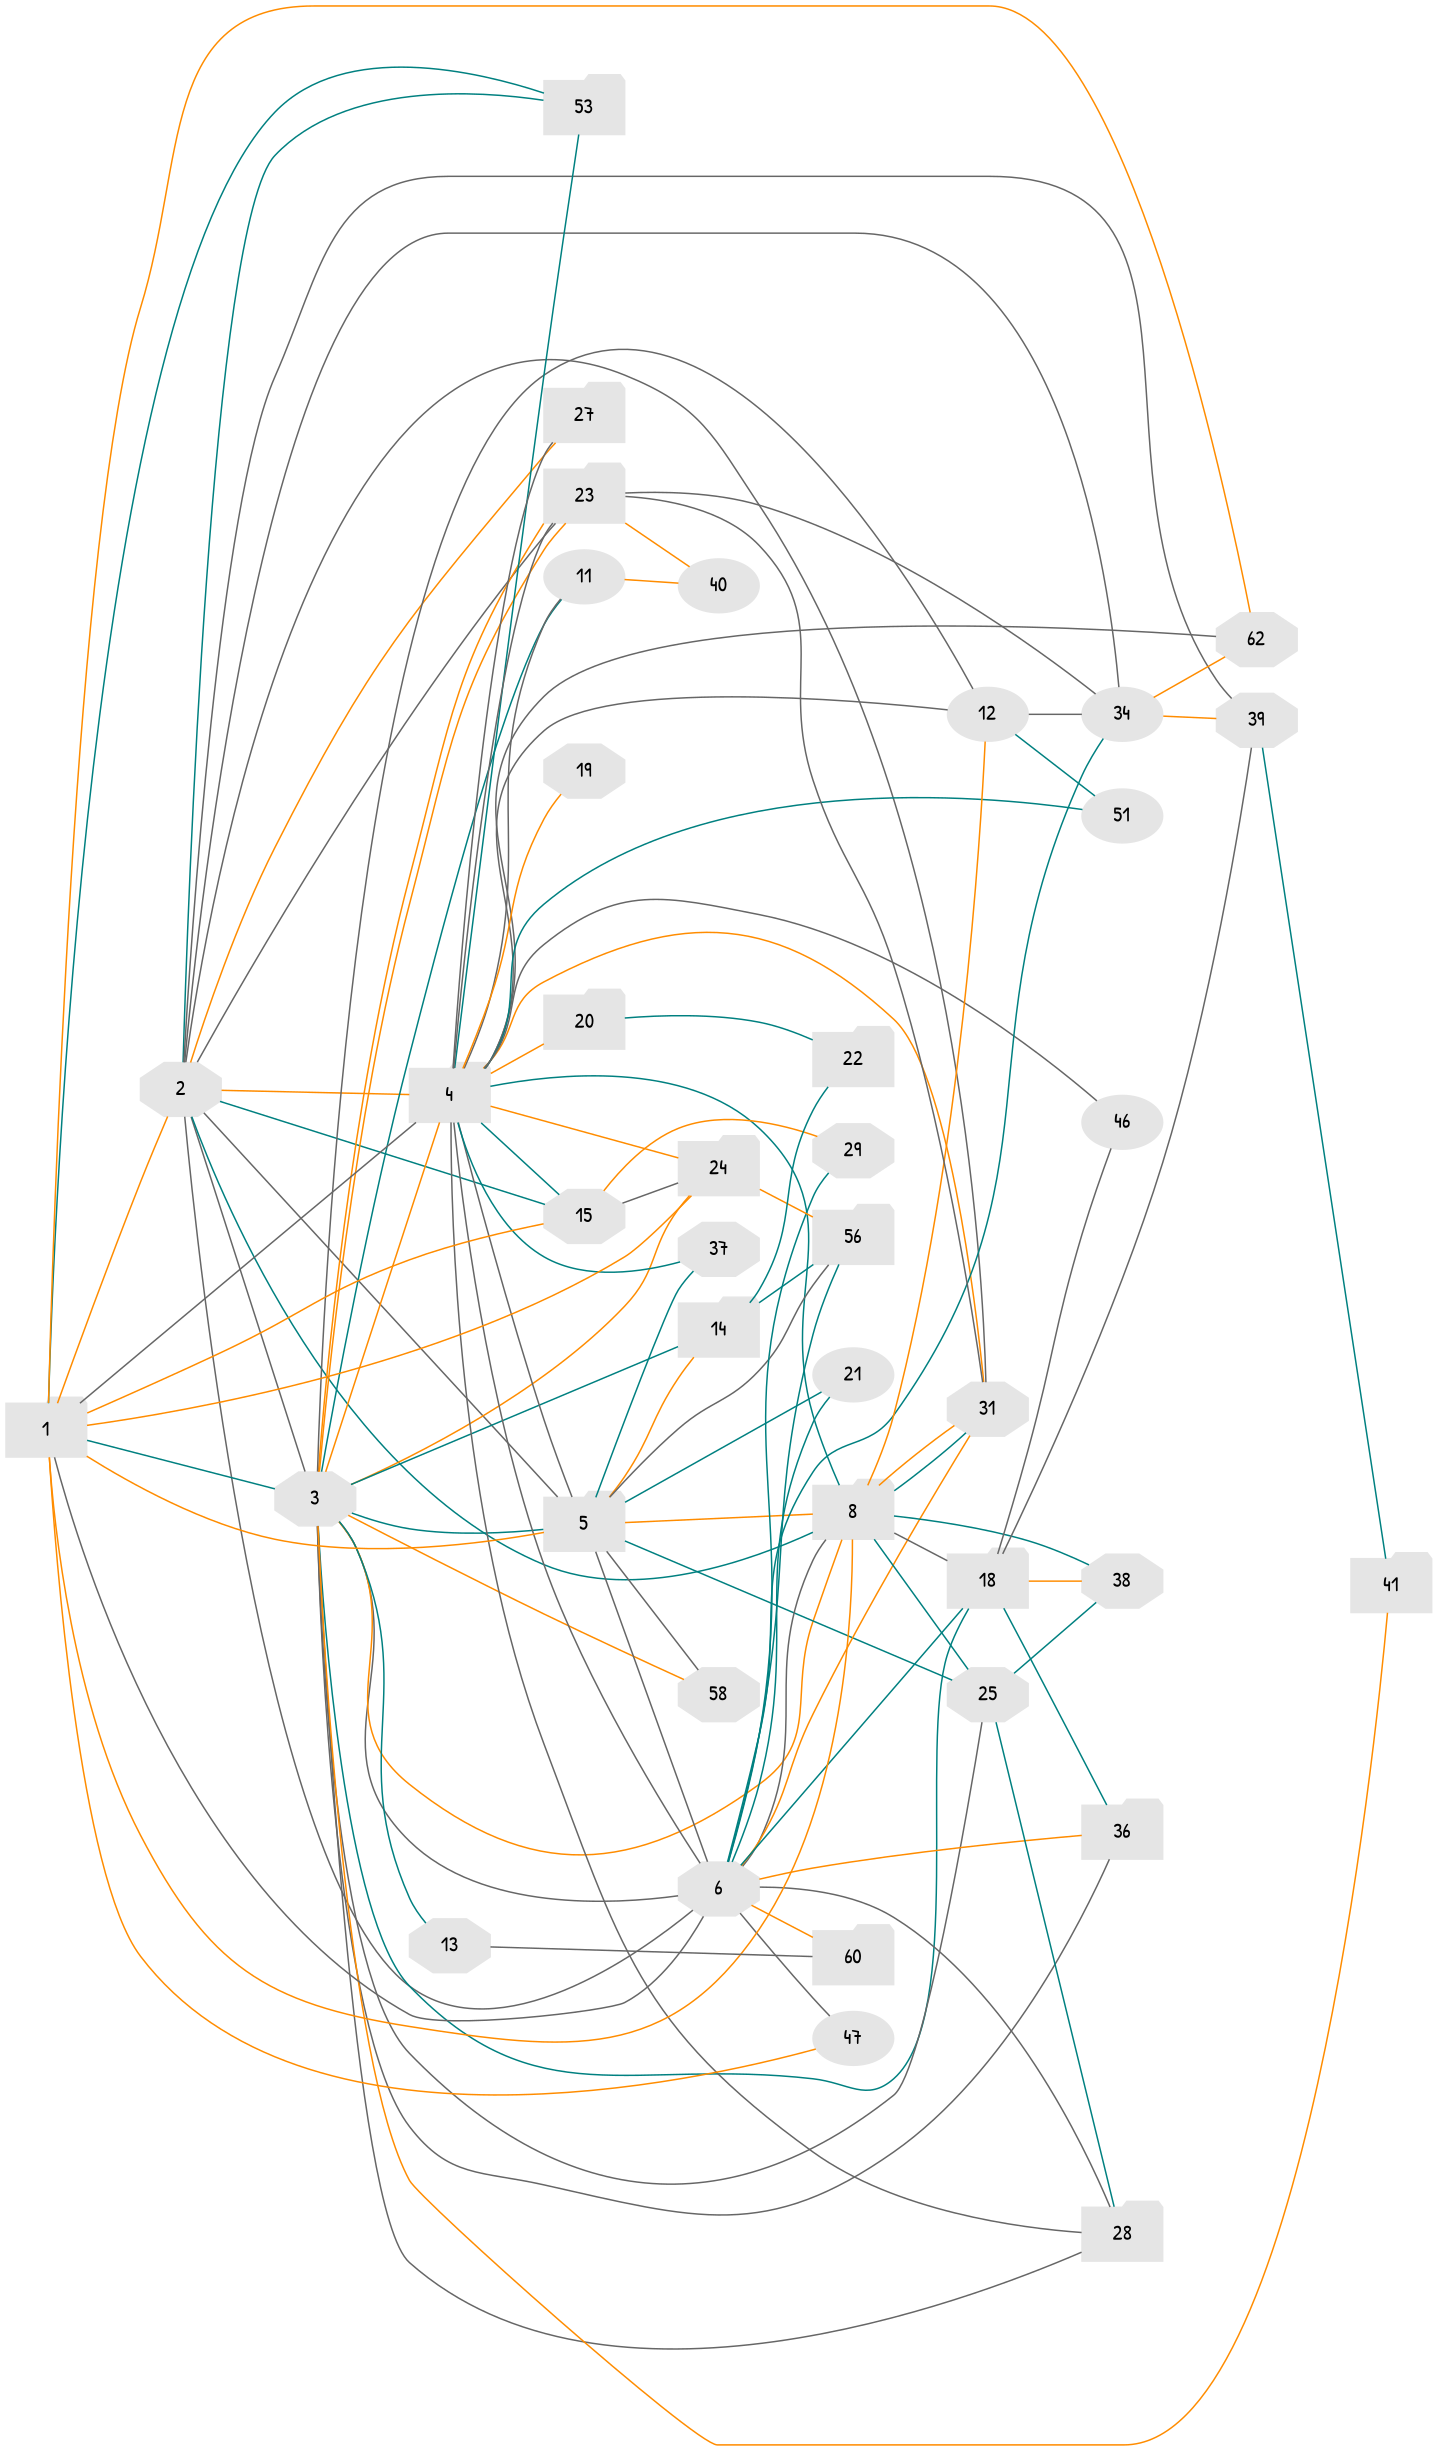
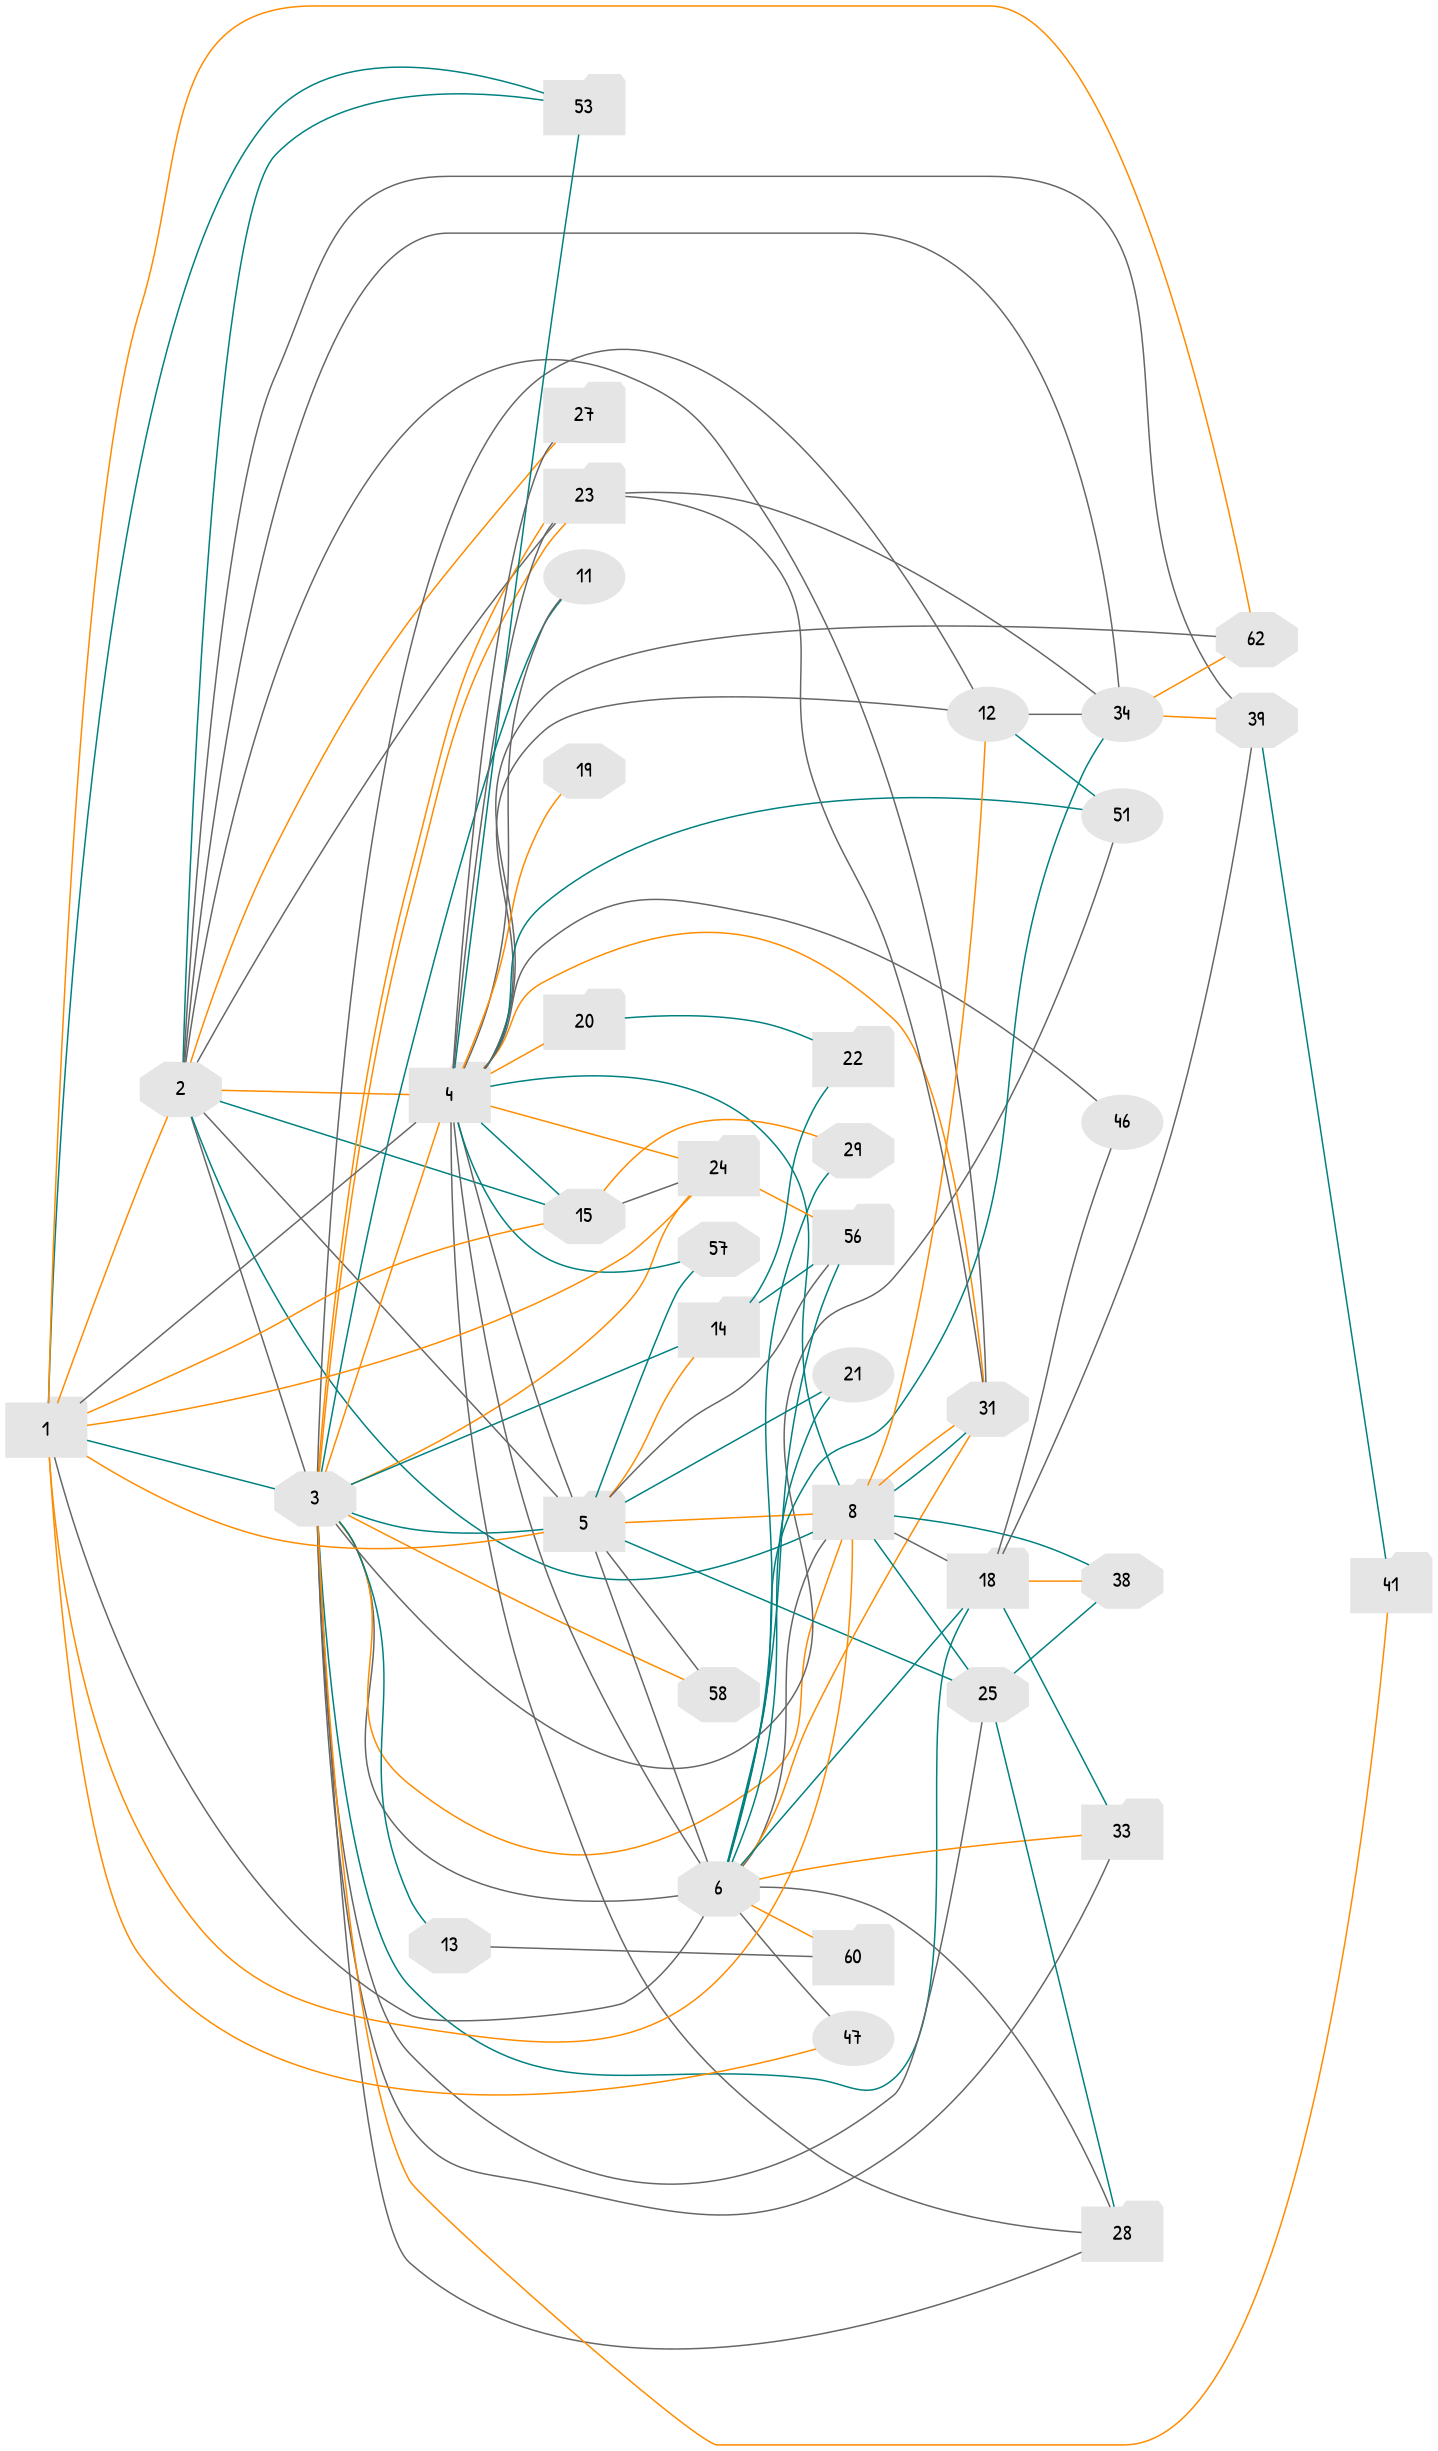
node "40": removed
node "37": label "37" -> "57"
edge "51" -- "3": added
edge "2" -- "6": removed
node "36": label "36" -> "33"
